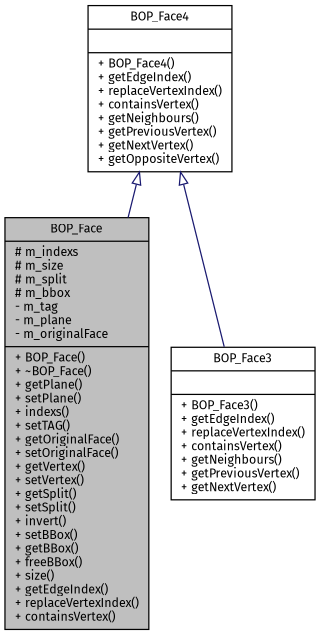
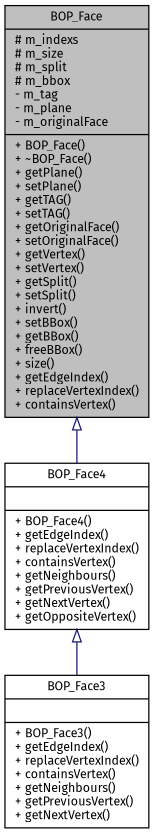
edge "BOP_Face" -> "BOP_Face4": reversed
node "BOP_Face": text "+ indexs()" -> "+ getTAG()"
